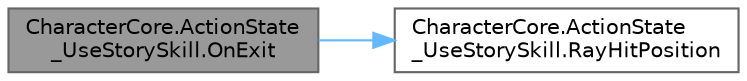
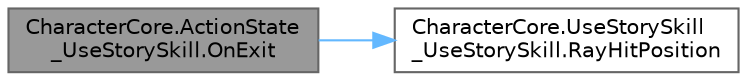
node "CharacterCore.ActionState _UseStorySkill.RayHitPosition": label "CharacterCore.ActionState _UseStorySkill.RayHitPosition" -> "CharacterCore.UseStorySkill _UseStorySkill.RayHitPosition"
